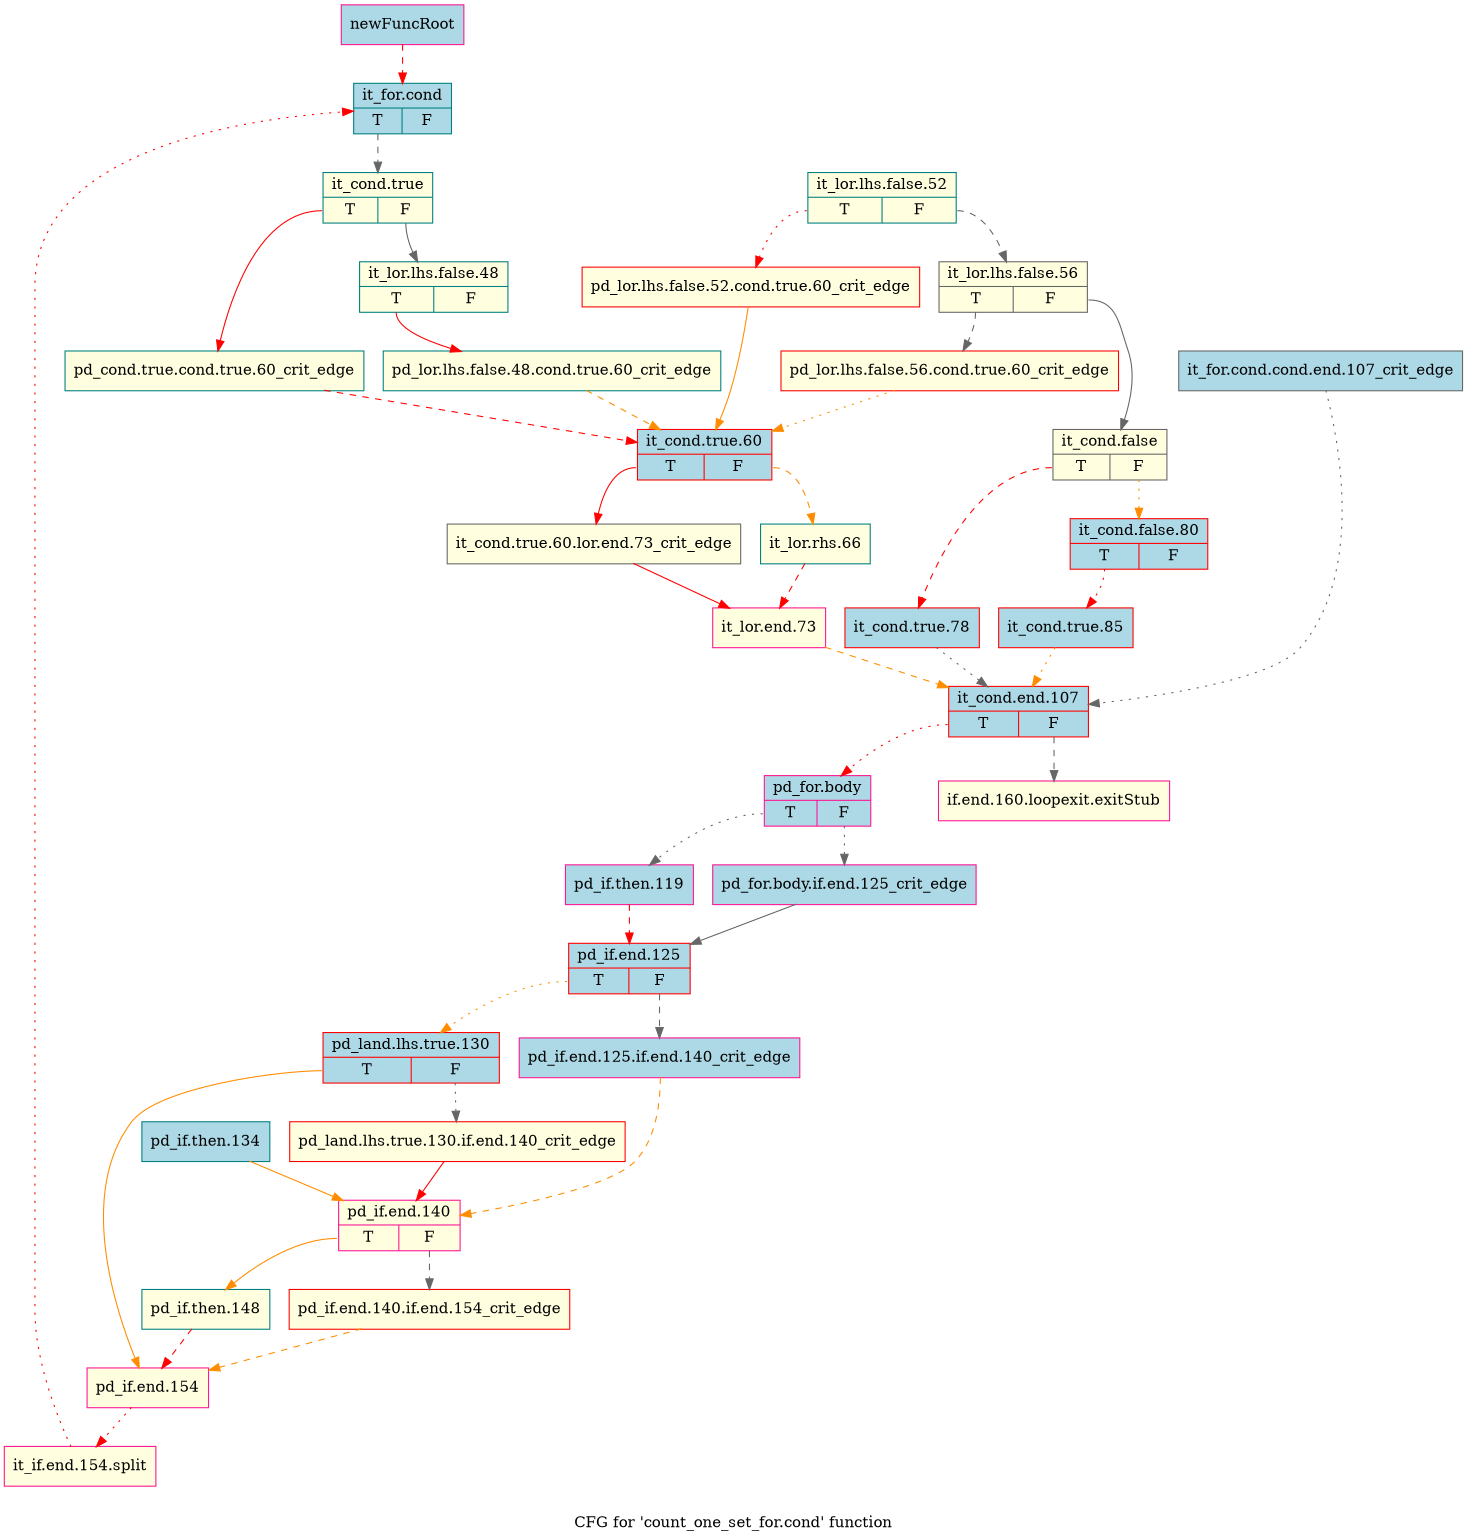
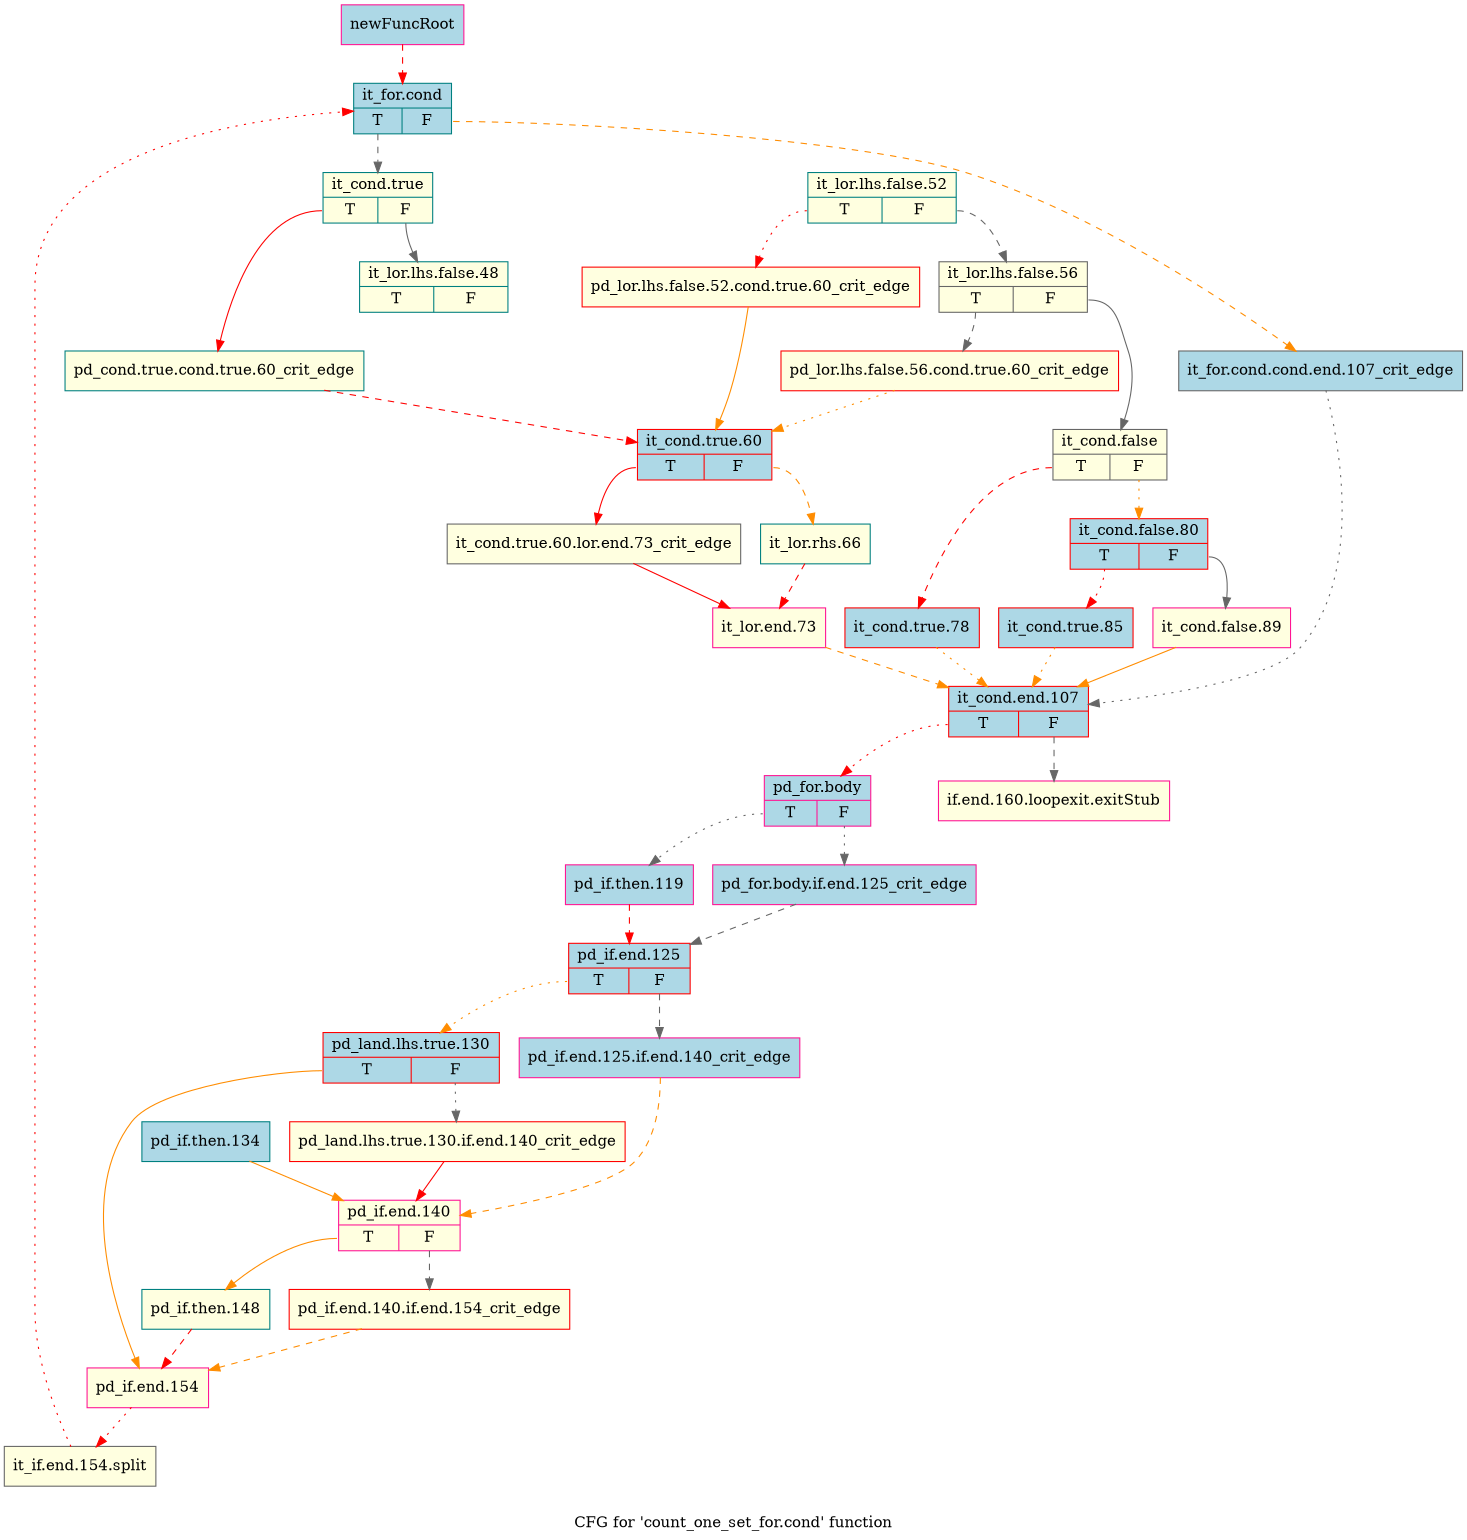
edge "it_for.cond" -> "it_for.cond.cond.end.107_crit_edge": added
node "pd_lor.lhs.false.48.cond.true.60_crit_edge": removed
node "it_cond.false.89": added
edge "it_cond.true.78" -> "it_cond.end.107": color gray40 -> darkorange
edge "pd_for.body.if.end.125_crit_edge" -> "pd_if.end.125": style solid -> dashed
node "it_if.end.154.split": color deeppink -> gray40
